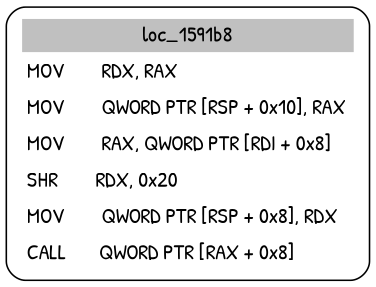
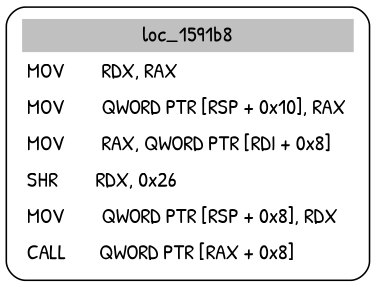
node "loc_1591b8": text "SHR        RDX, 0x20" -> "SHR        RDX, 0x26"
